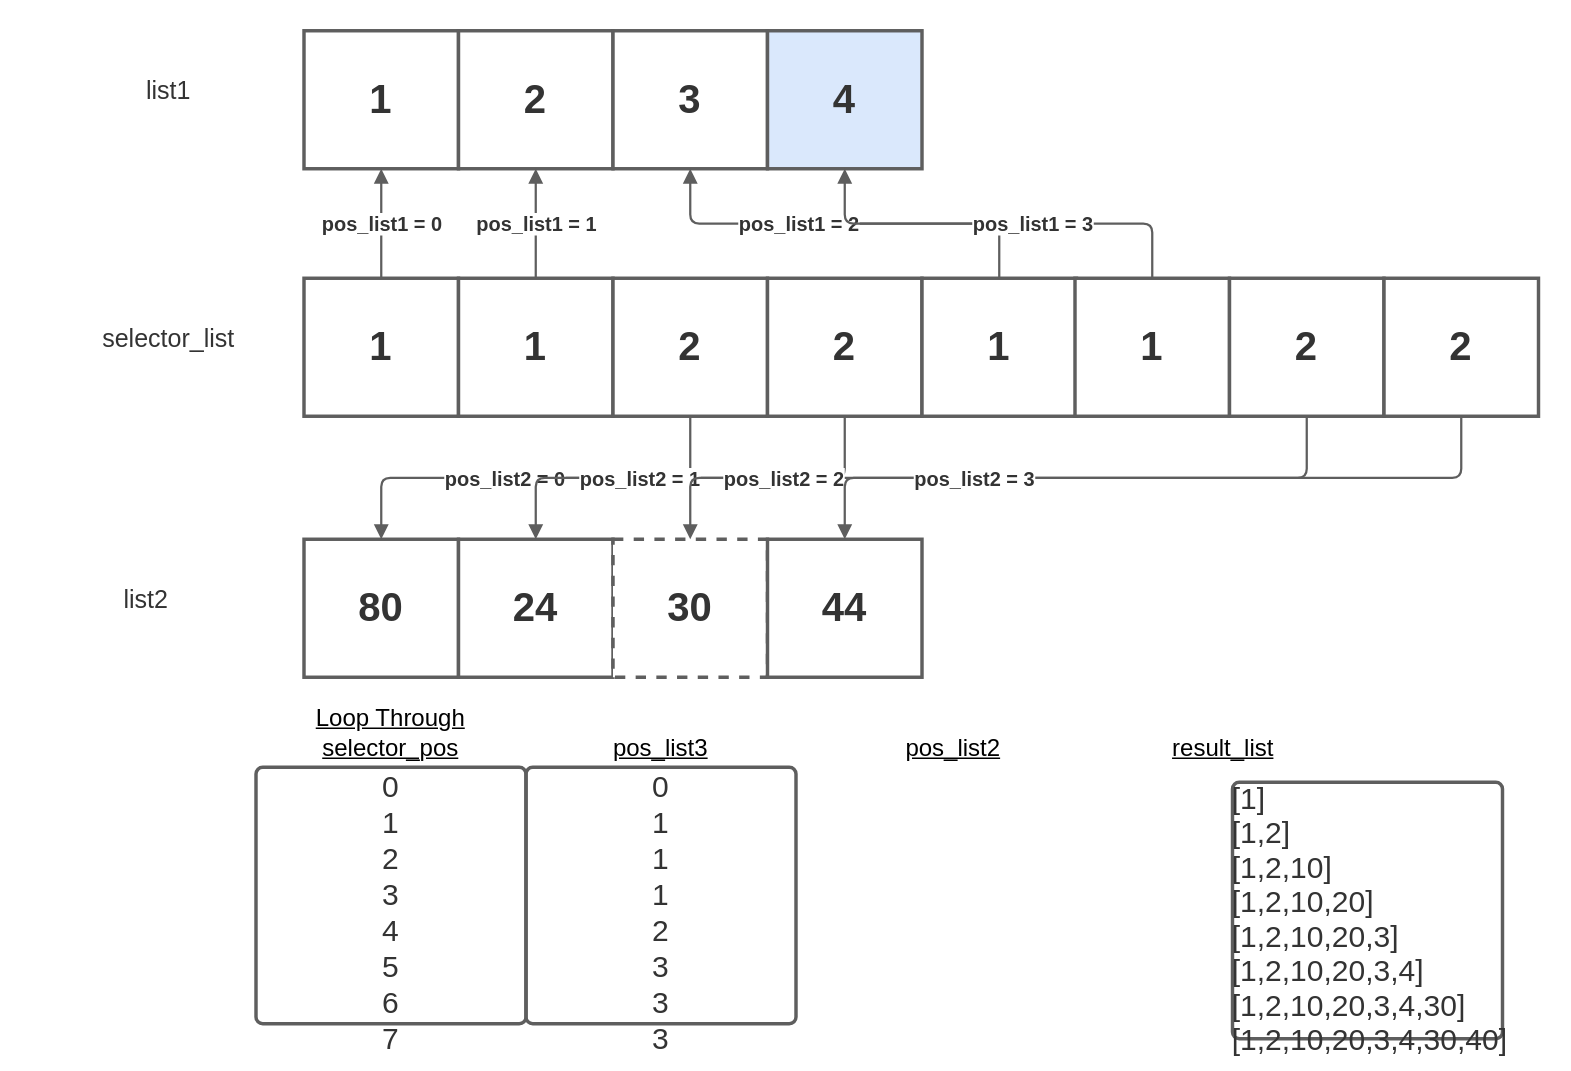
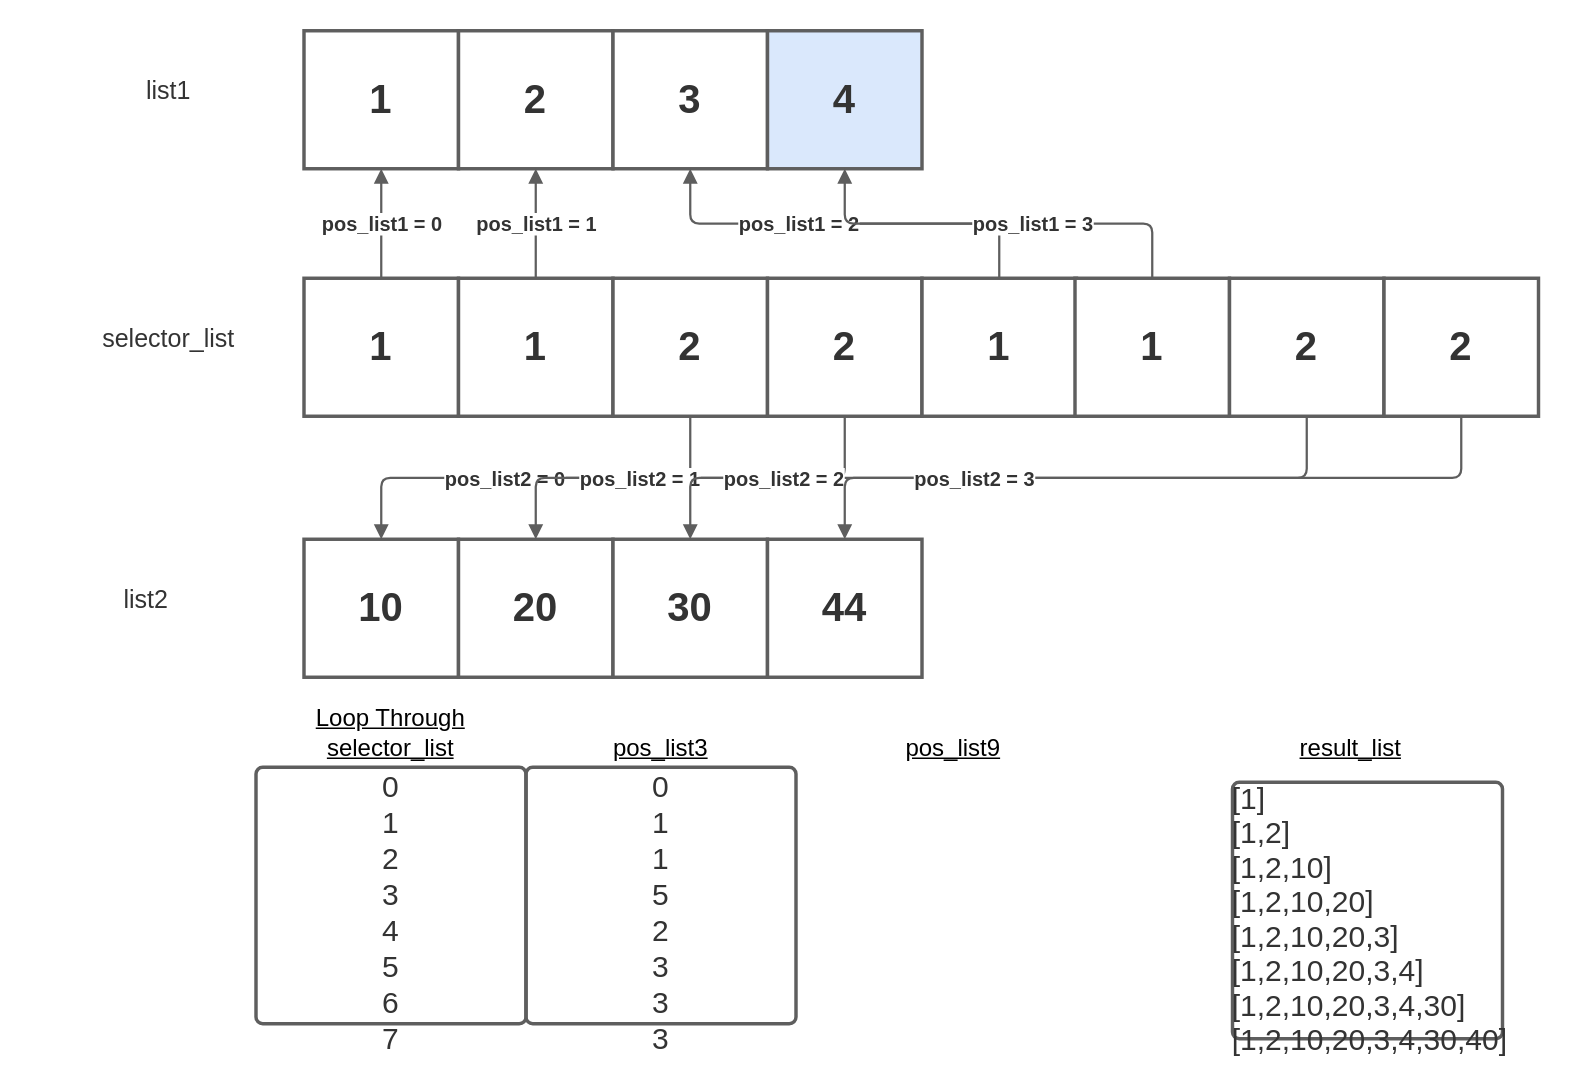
node "80": label "80" -> "10"
node "24": label "24" -> "20"
node "30": style dashed -> solid
node "Loop Through selector_pos": label "Loop Through selector_pos" -> "Loop Through selector_list"
node "pos_list2": label "pos_list2" -> "pos_list9"
node "result_list": moved (1223, 733) -> (1351, 733)
node "0 1 1 1 2 3 3 3": label "0 1 1 1 2 3 3 3" -> "0 1 1 5 2 3 3 3"
